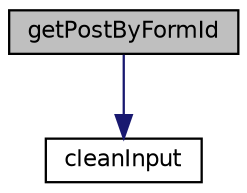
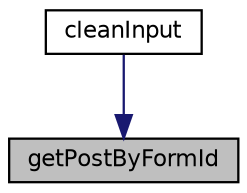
edge "getPostByFormId" -> "cleanInput": reversed
